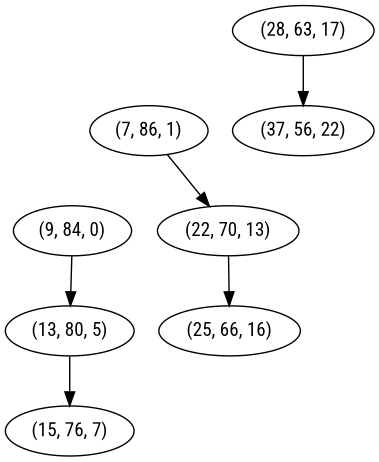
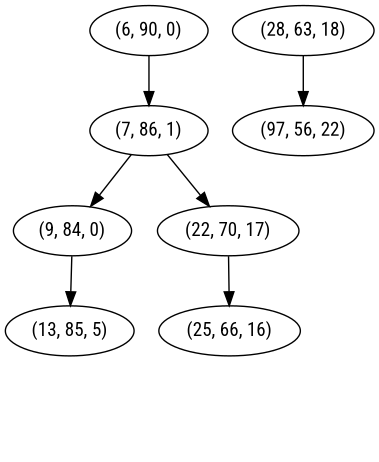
node "(6, 90, 0)": added
node "(28, 63, 17)": label "(28, 63, 17)" -> "(28, 63, 18)"
node "(37, 56, 22)": label "(37, 56, 22)" -> "(97, 56, 22)"
edge "(7, 86, 1)" -> "(9, 84, 0)": added
node "(22, 70, 13)": label "(22, 70, 13)" -> "(22, 70, 17)"
node "(13, 80, 5)": label "(13, 80, 5)" -> "(13, 85, 5)"
node "(15, 76, 7)": removed
